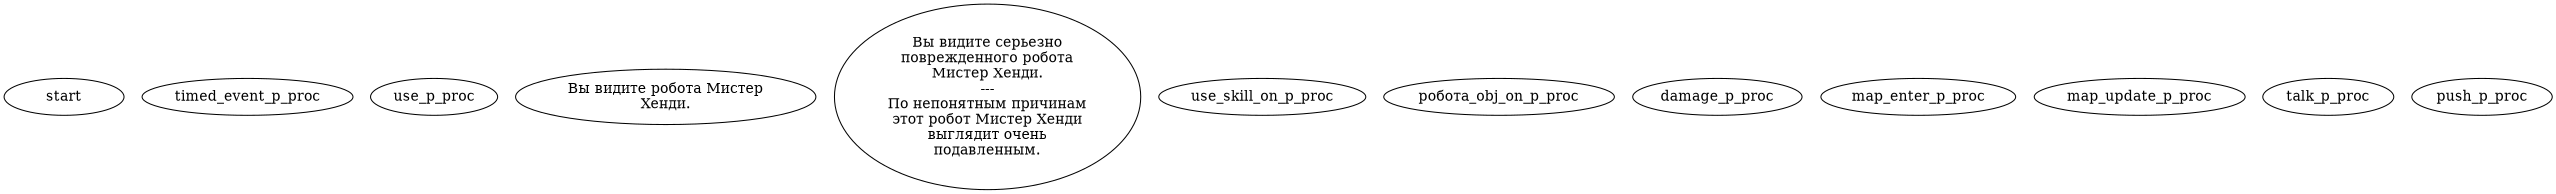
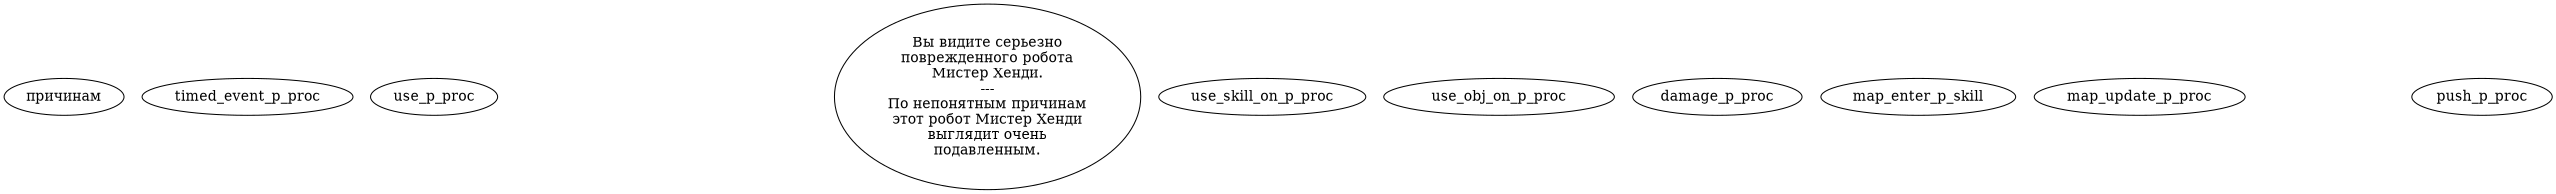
node "start": label "start" -> "причинам"
node "Вы видите робота Мистер Хенди.": removed
node "робота_obj_on_p_proc": label "робота_obj_on_p_proc" -> "use_obj_on_p_proc"
node "map_enter_p_proc": label "map_enter_p_proc" -> "map_enter_p_skill"
node "talk_p_proc": removed
